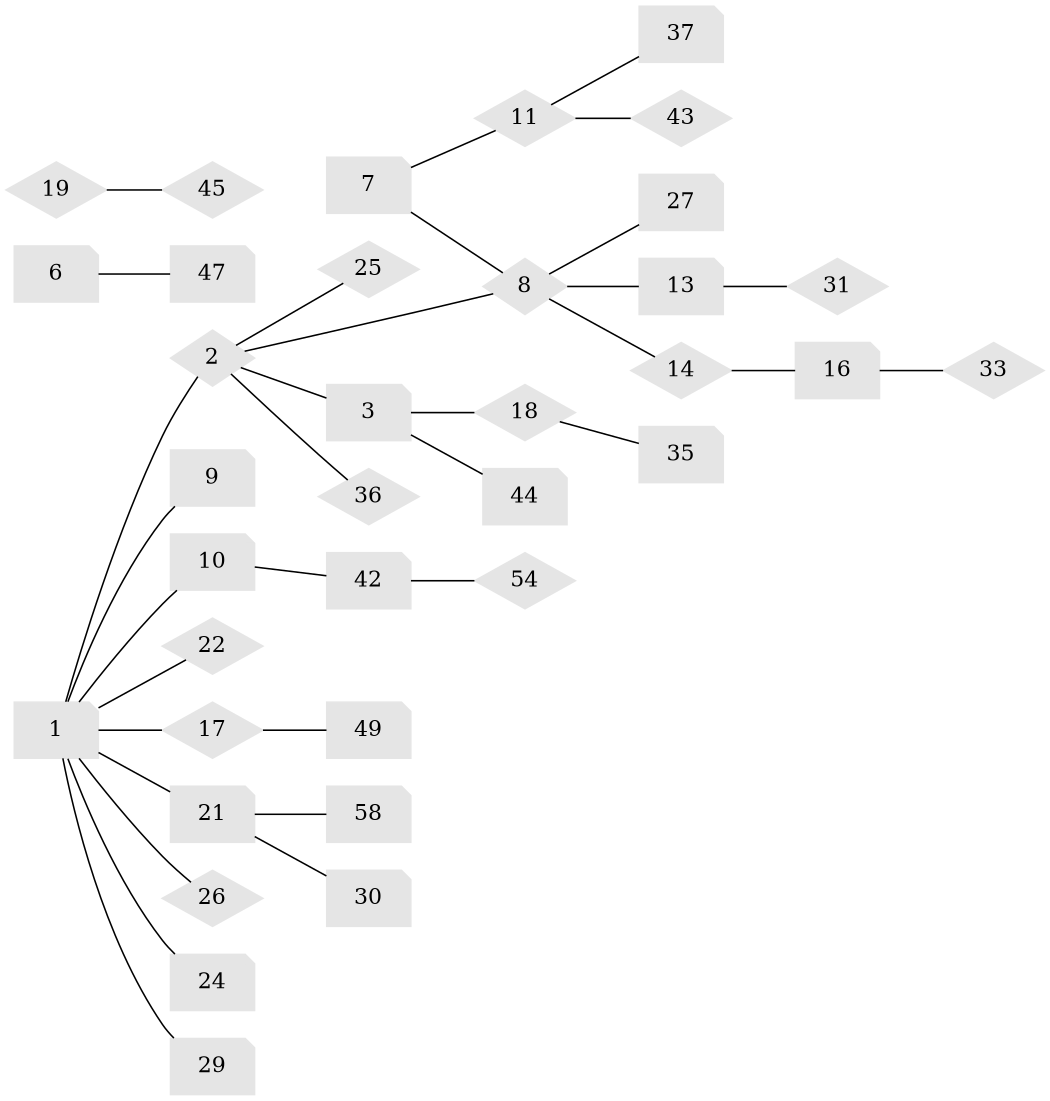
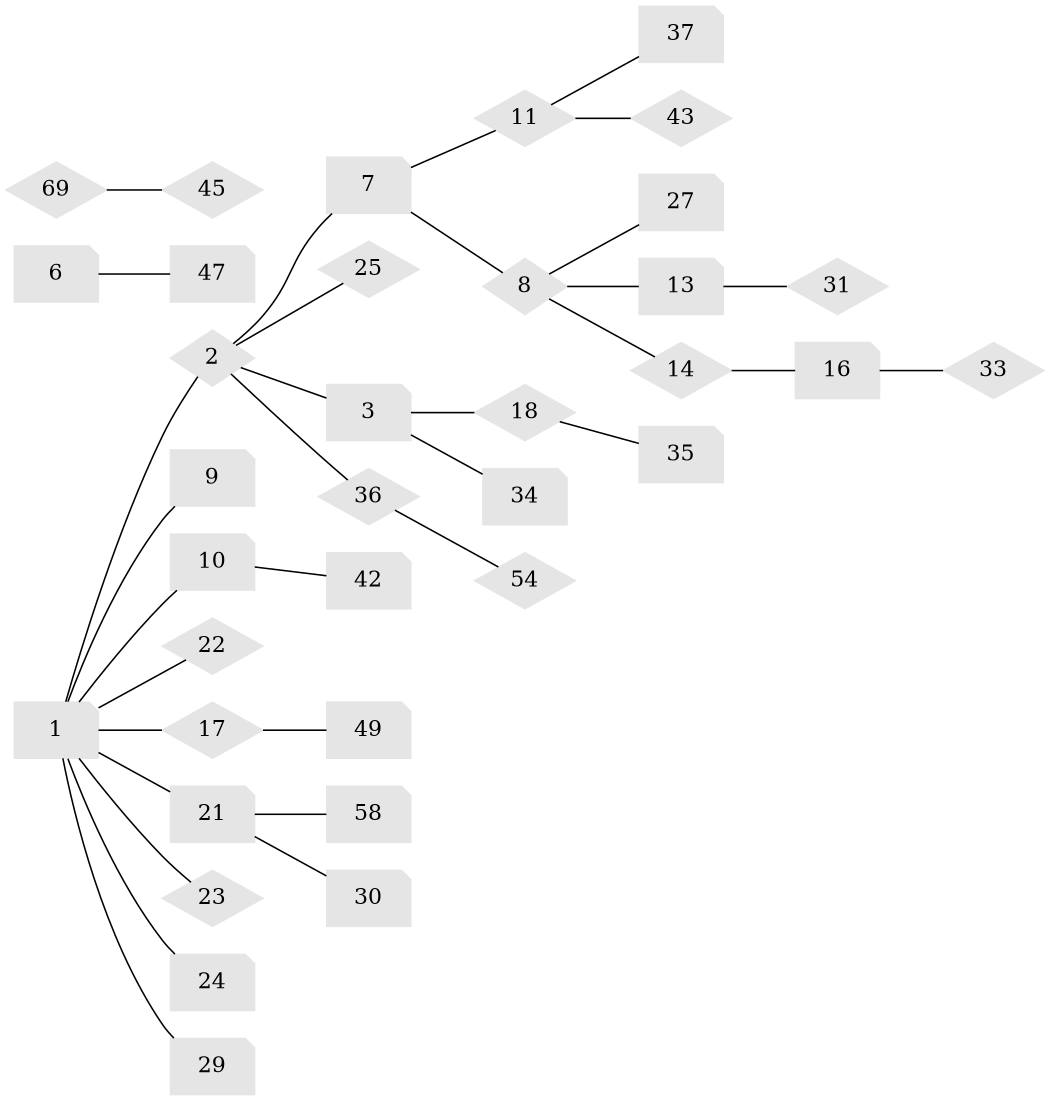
node "19": label "19" -> "69"
edge "8" -- "2": now "7" -- "2"
node "44": label "44" -> "34"
edge "42" -- "54": now "36" -- "54"
node "26": label "26" -> "23"
